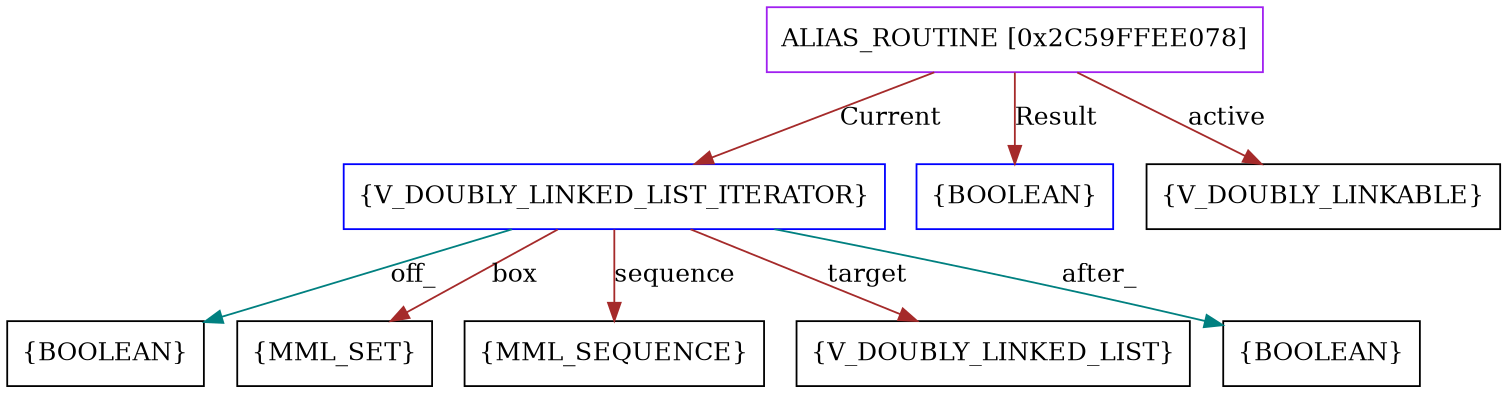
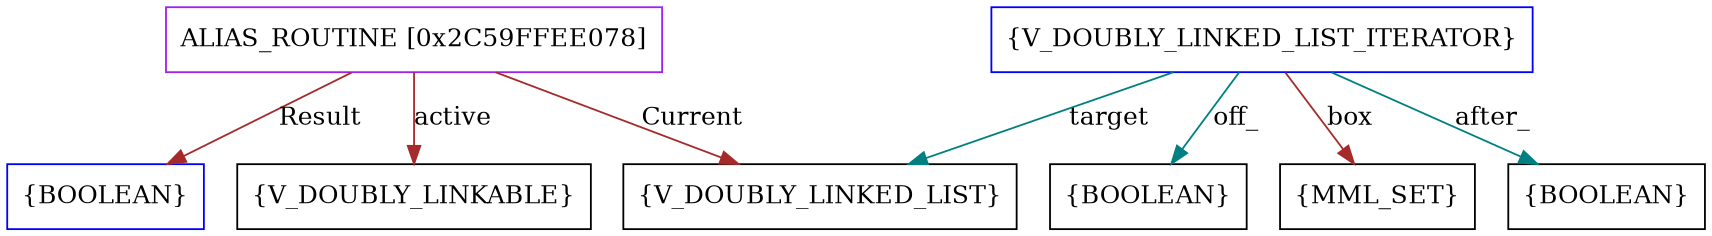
edge "ALIAS_ROUTINE [0x2C59FFEE078]" -> "{V_DOUBLY_LINKED_LIST_ITERATOR}": now "ALIAS_ROUTINE [0x2C59FFEE078]" -> "{V_DOUBLY_LINKED_LIST}"
edge "{V_DOUBLY_LINKED_LIST_ITERATOR}" -> "{V_DOUBLY_LINKED_LIST}": color brown -> teal
node "{MML_SEQUENCE}": removed
